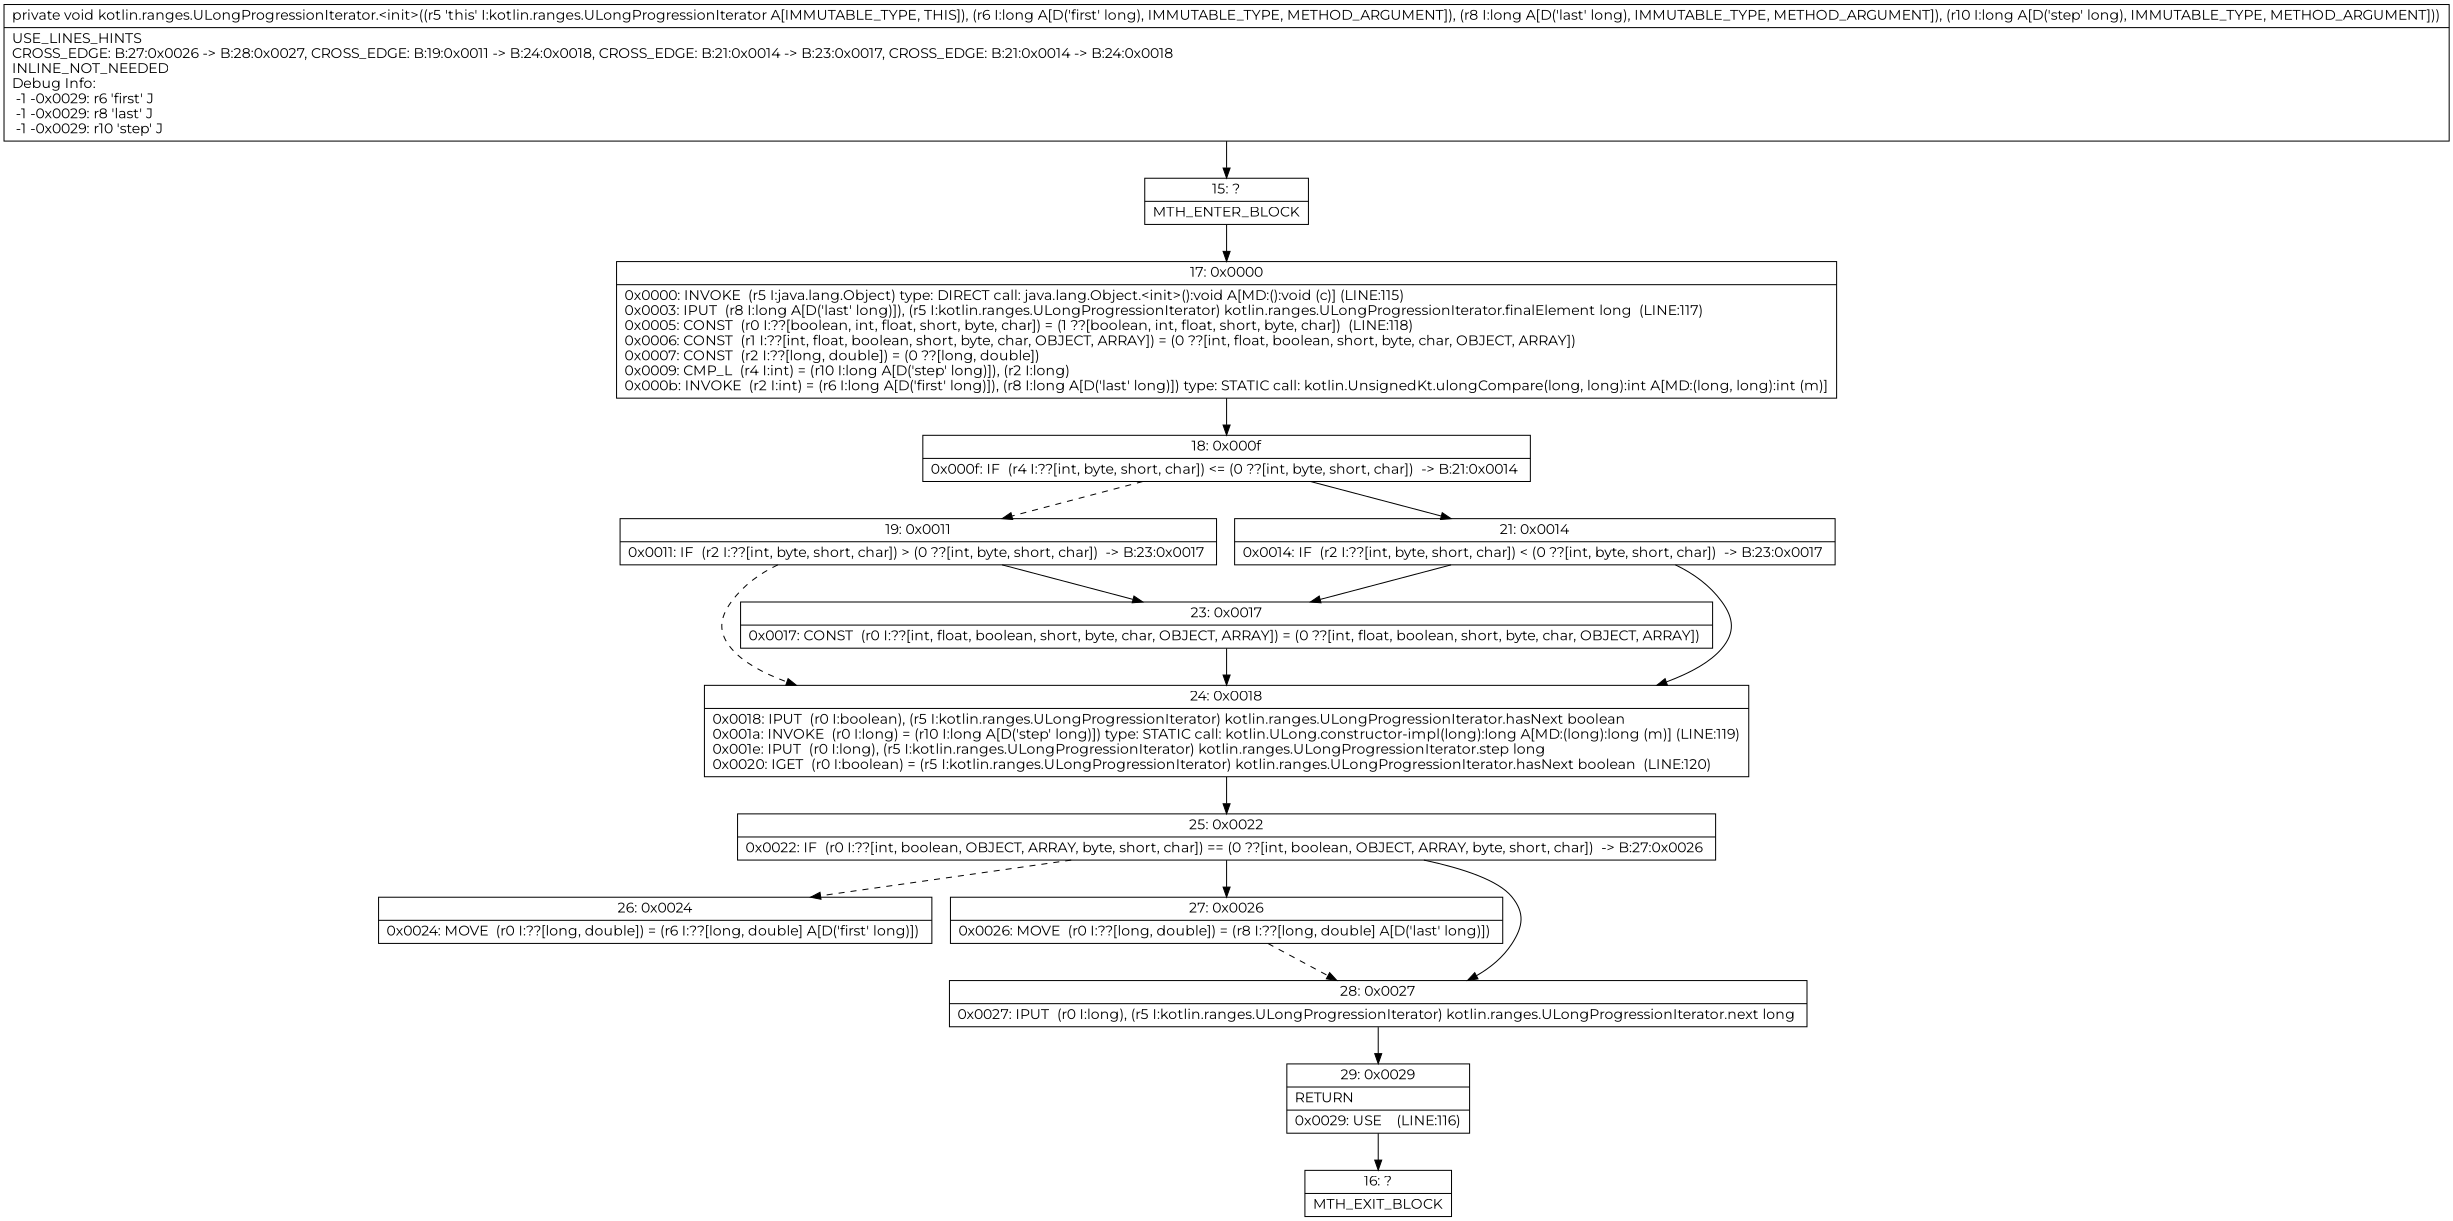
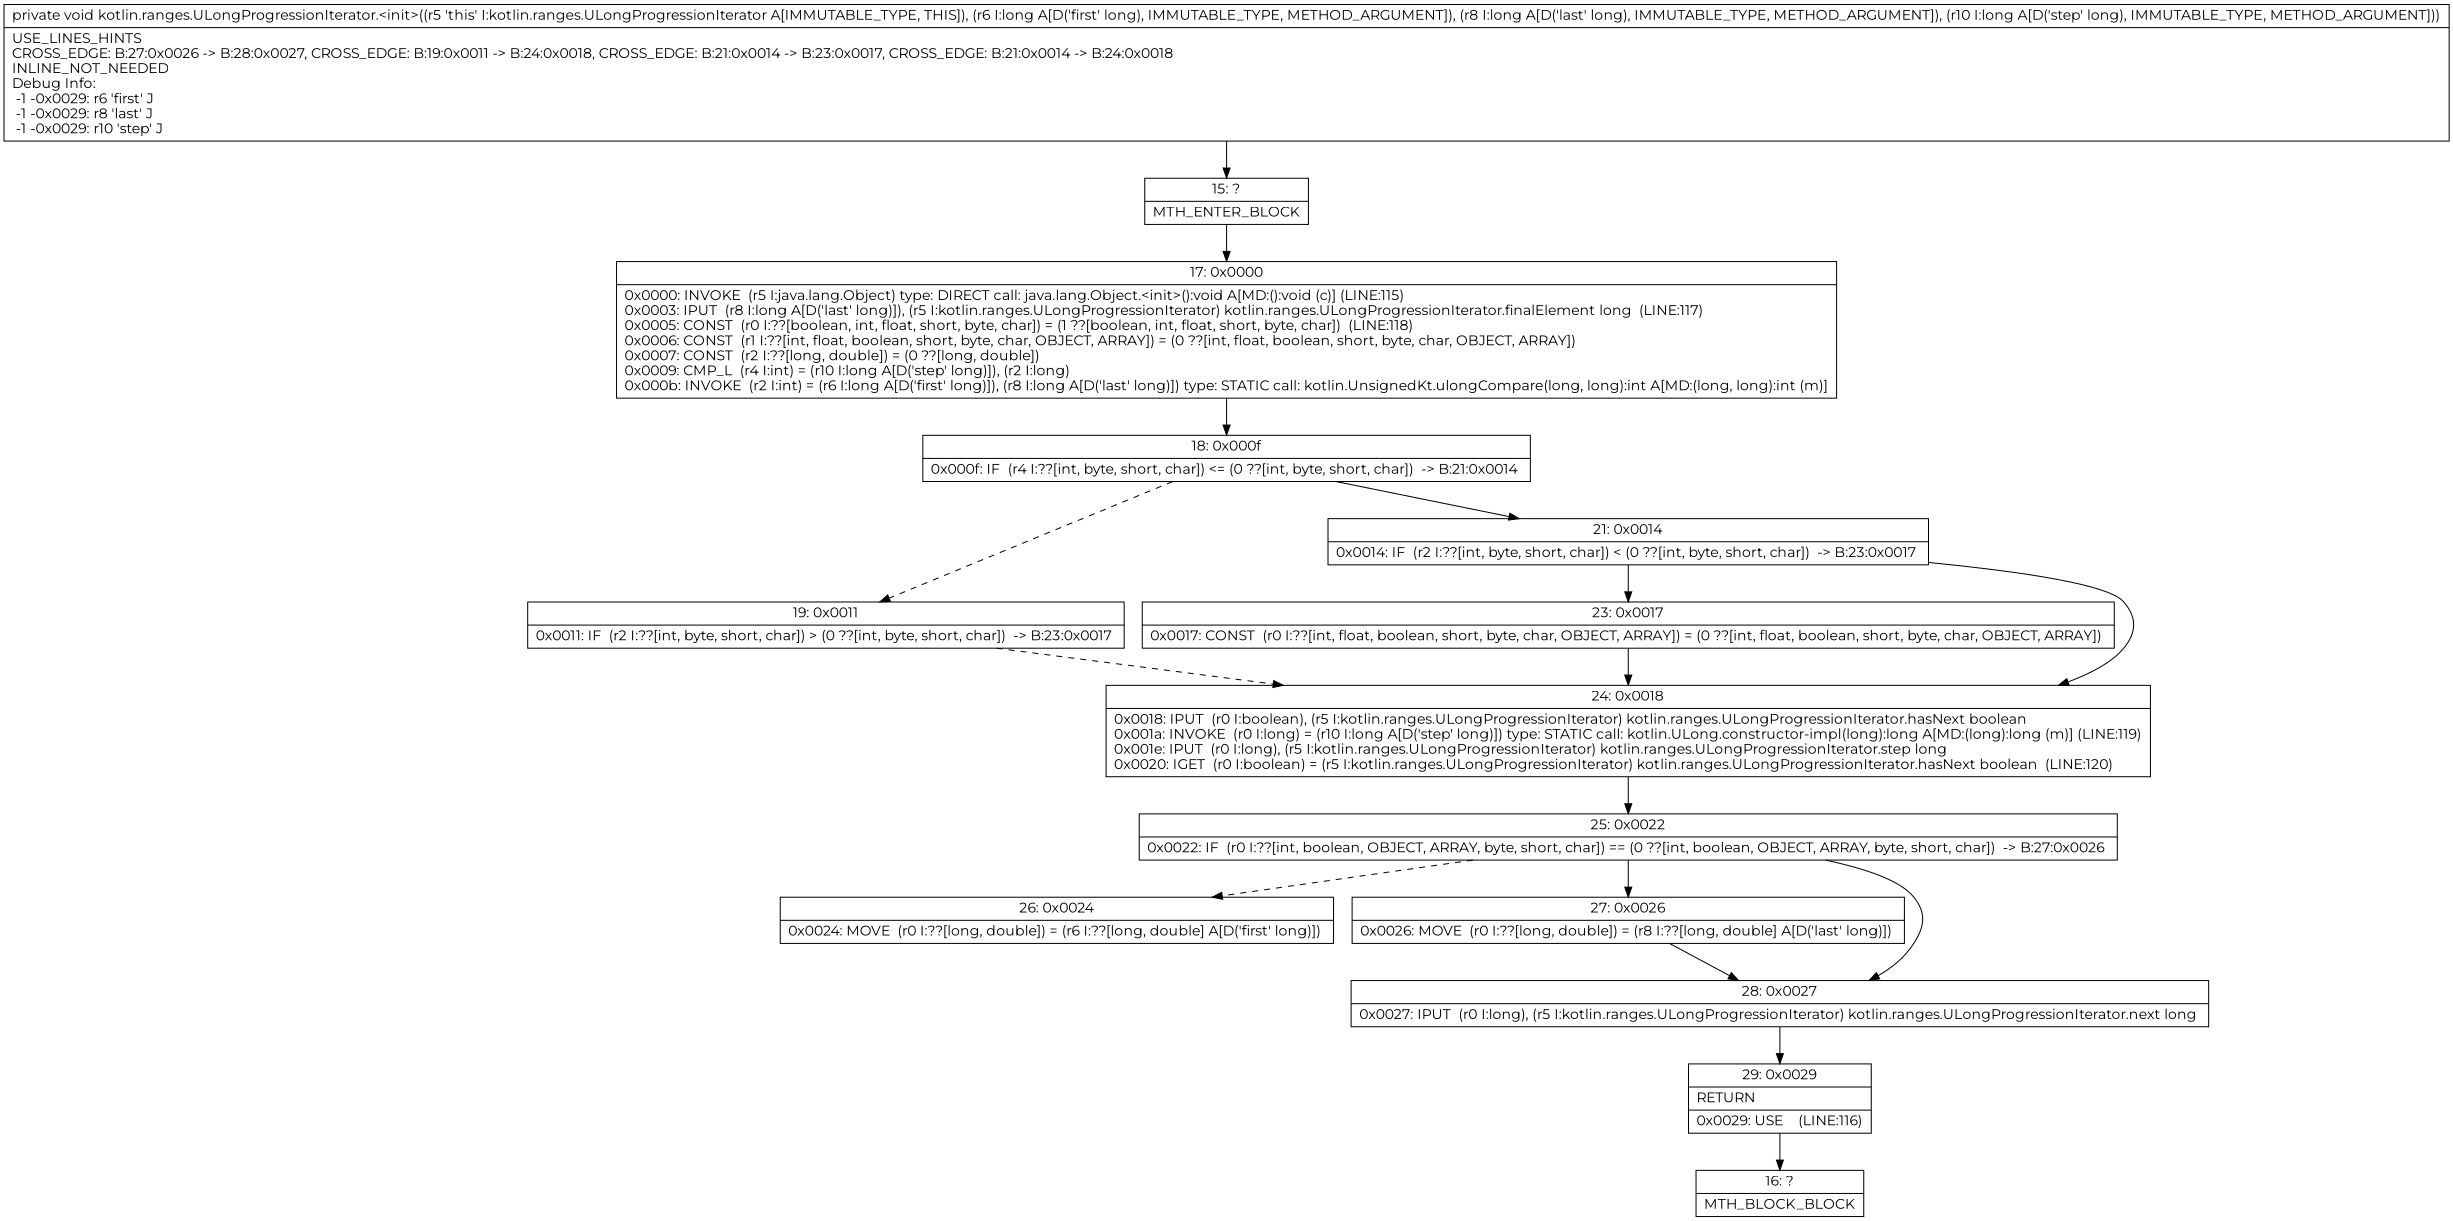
edge "19: 0x0011" -> "23: 0x0017": removed
edge "27: 0x0026" -> "28: 0x0027": style dashed -> solid
node "16: ?": text "MTH_EXIT_BLOCK" -> "MTH_BLOCK_BLOCK"
